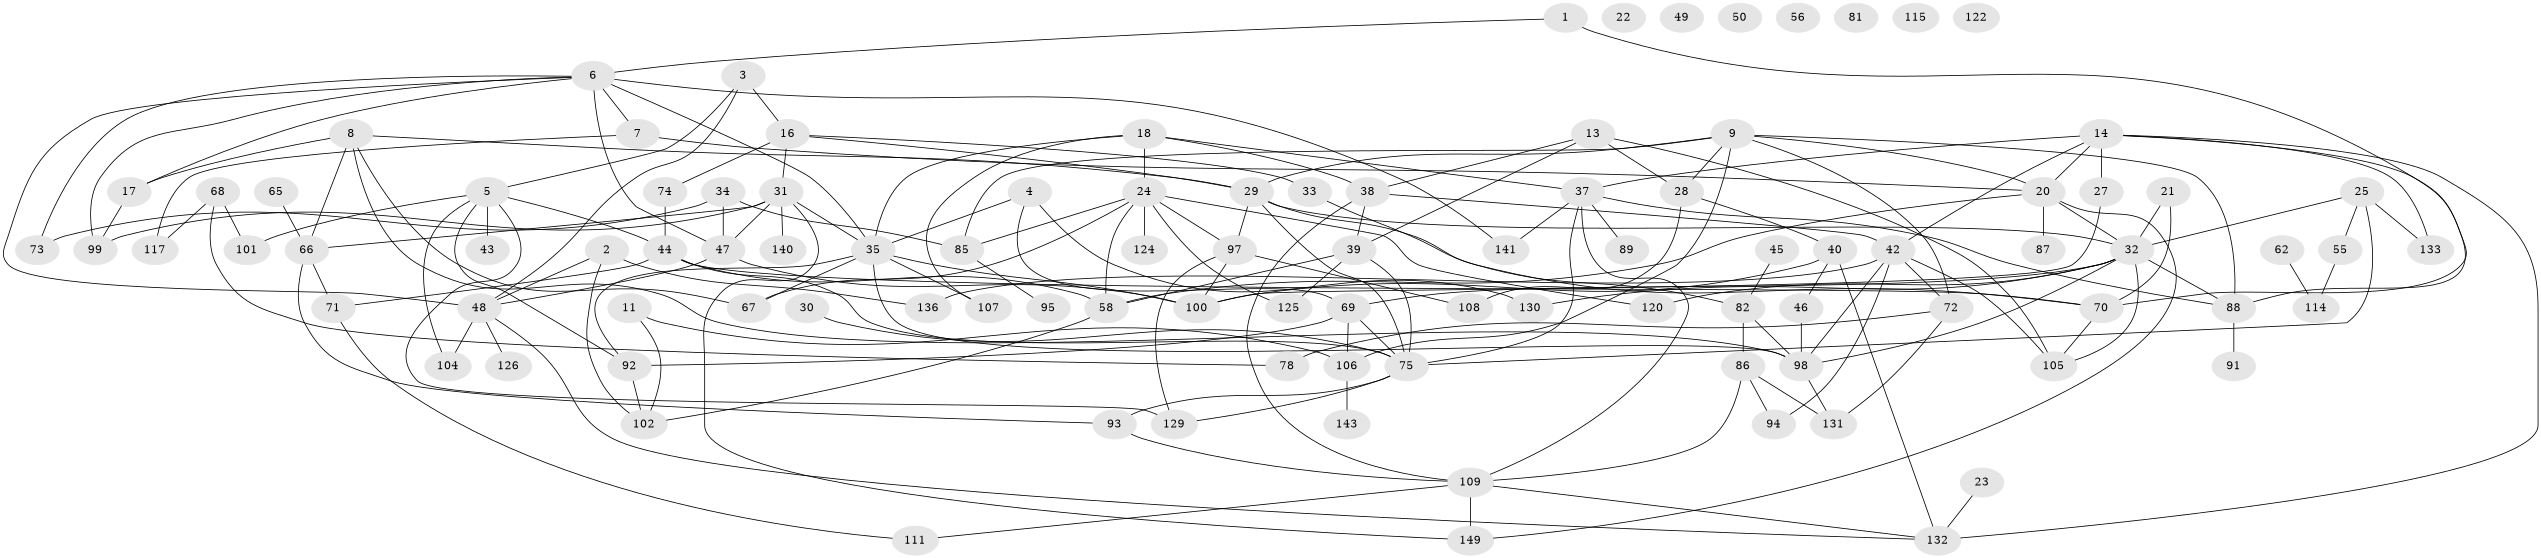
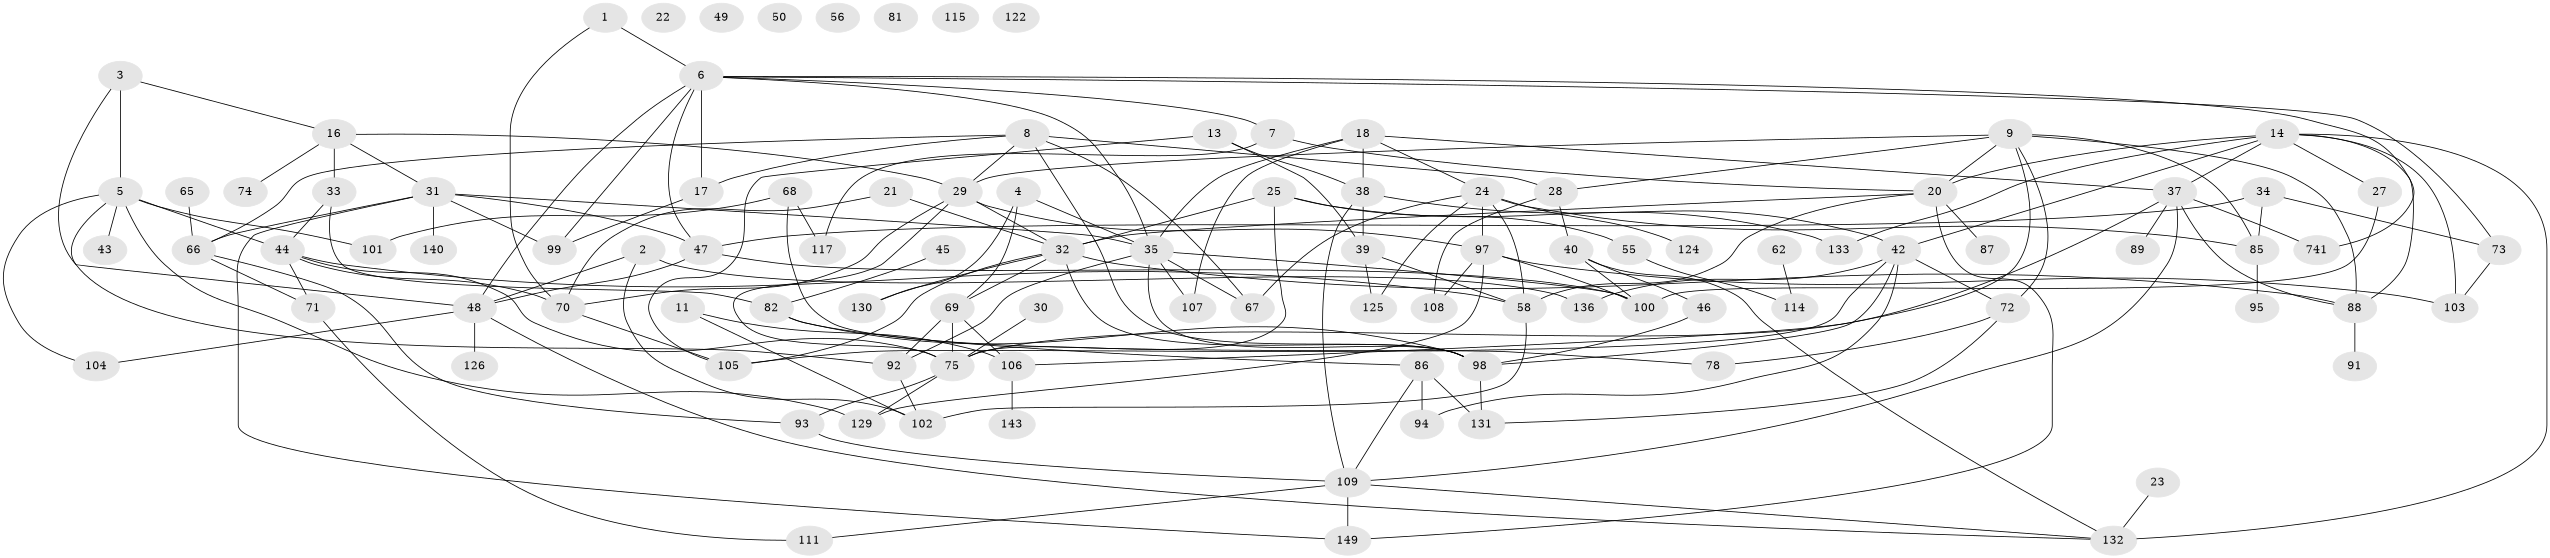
edge "13" -- "28": now "8" -- "28"
edge "74" -- "44": now "33" -- "44"
node "141": label "141" -> "741"
edge "39" -- "75": removed
node "120": removed
node "103": added
